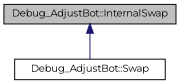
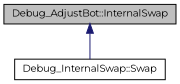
node "Debug_AdjustBot::Swap": label "Debug_AdjustBot::Swap" -> "Debug_InternalSwap::Swap"
